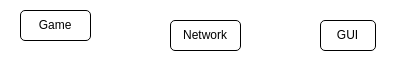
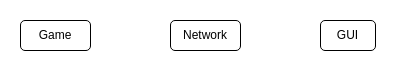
node "Game": moved (56, 26) -> (56, 36)
